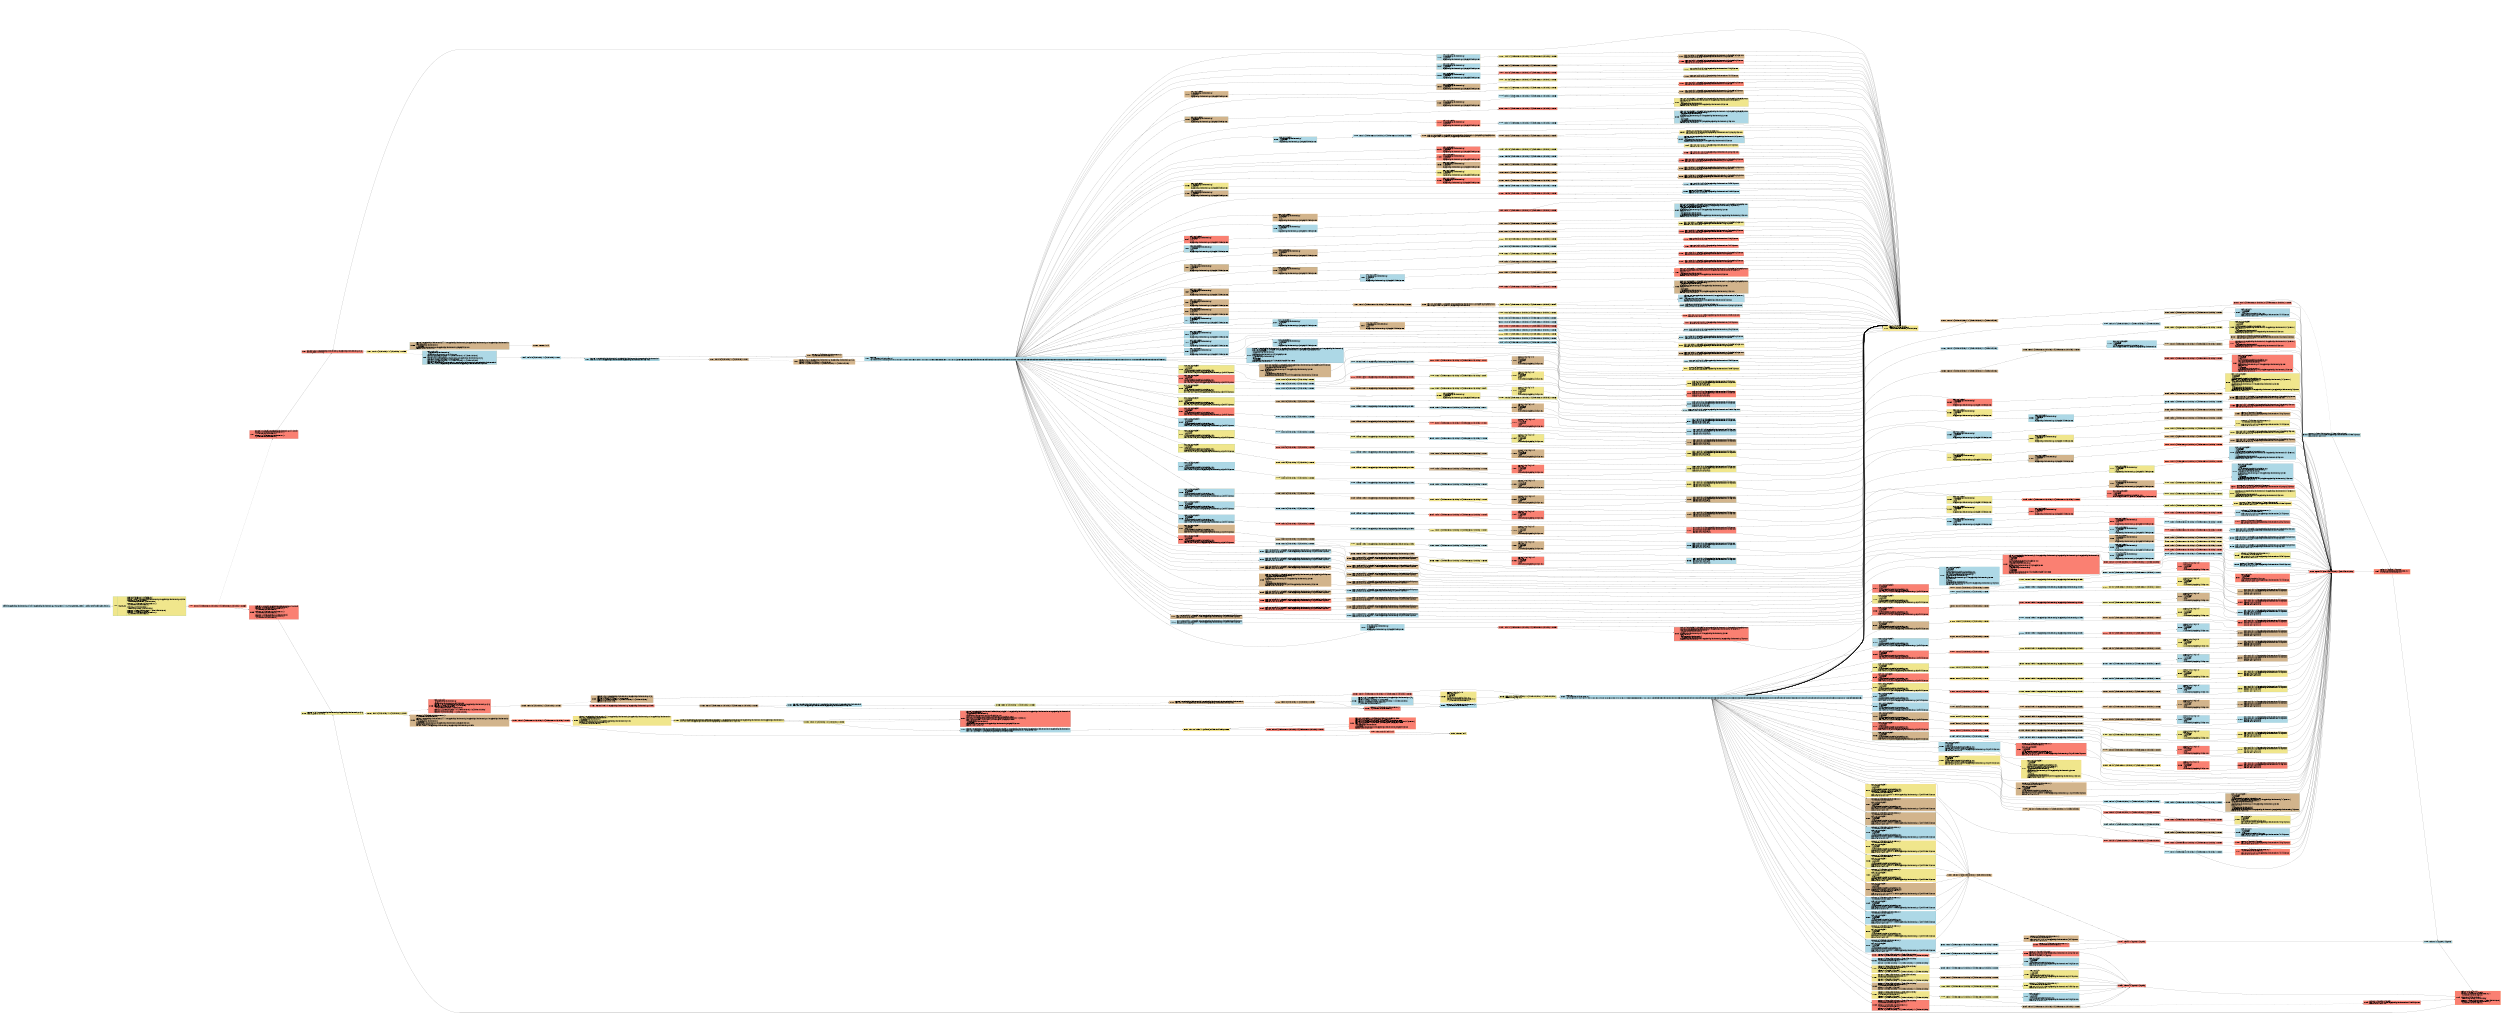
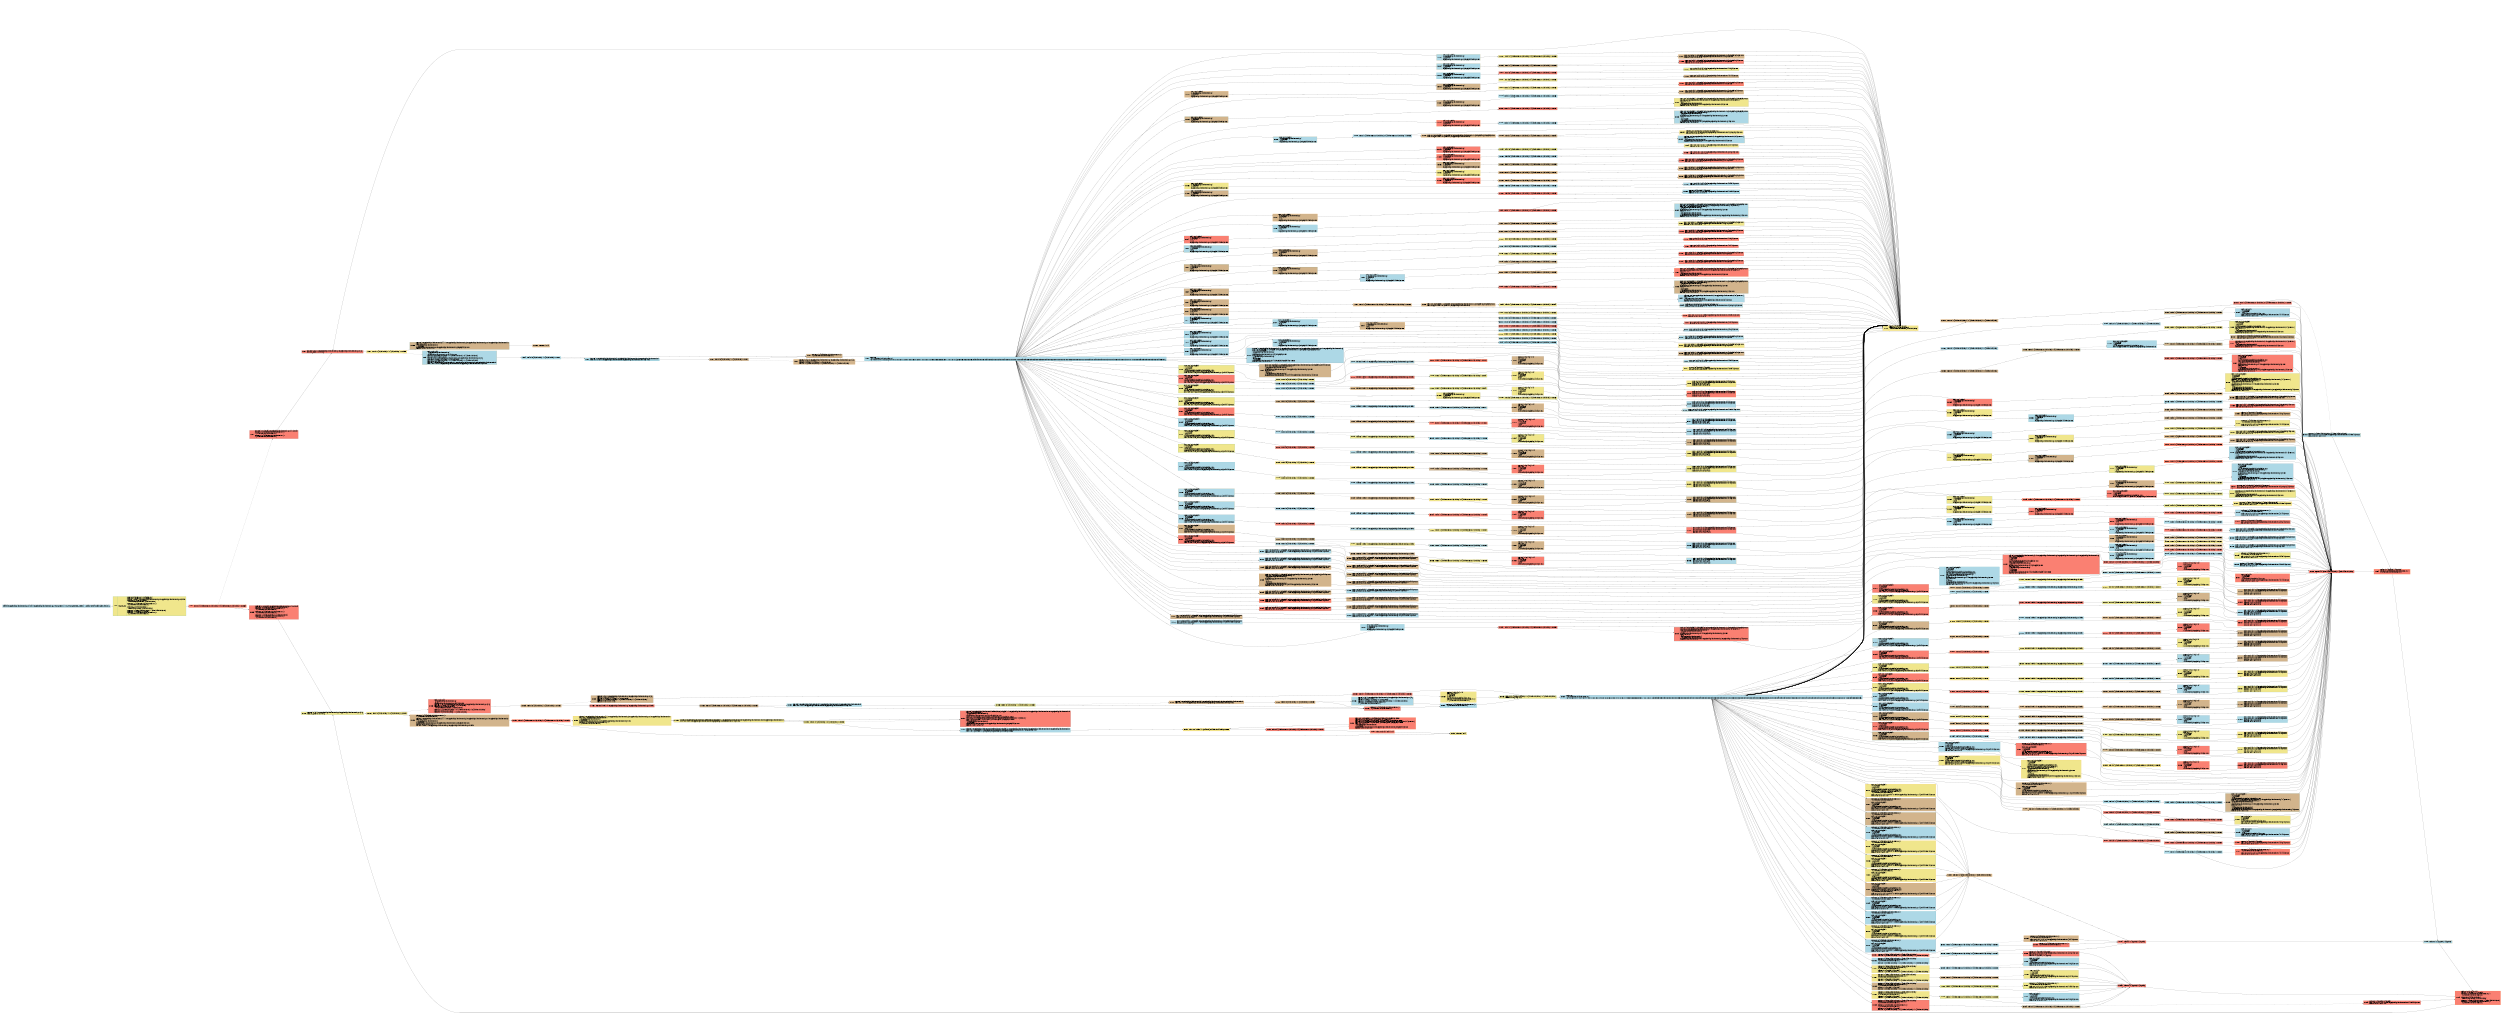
node "340: 0x07ac": fillcolor lightblue -> salmon
